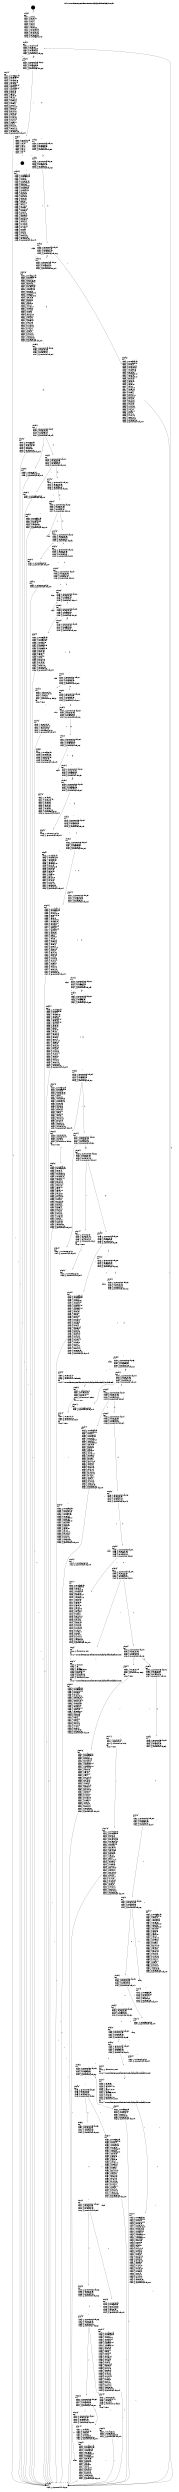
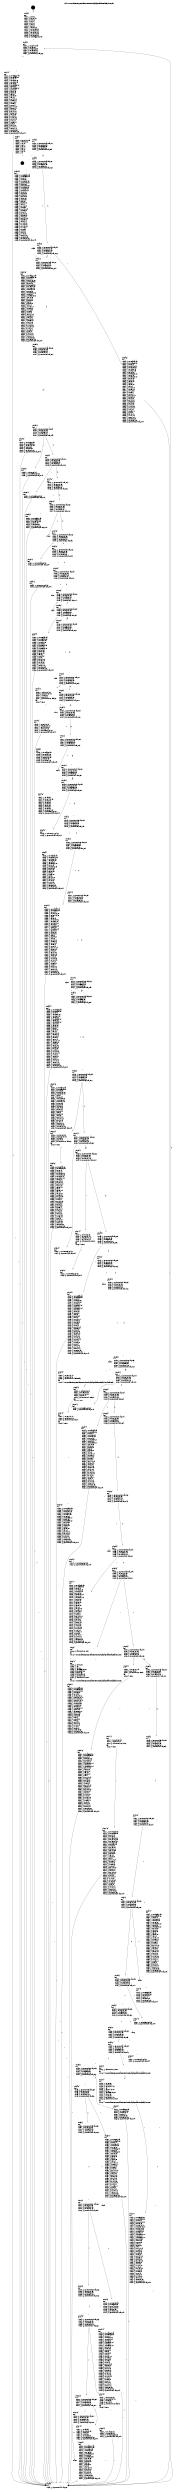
node "0x401a62 [28]": removed
